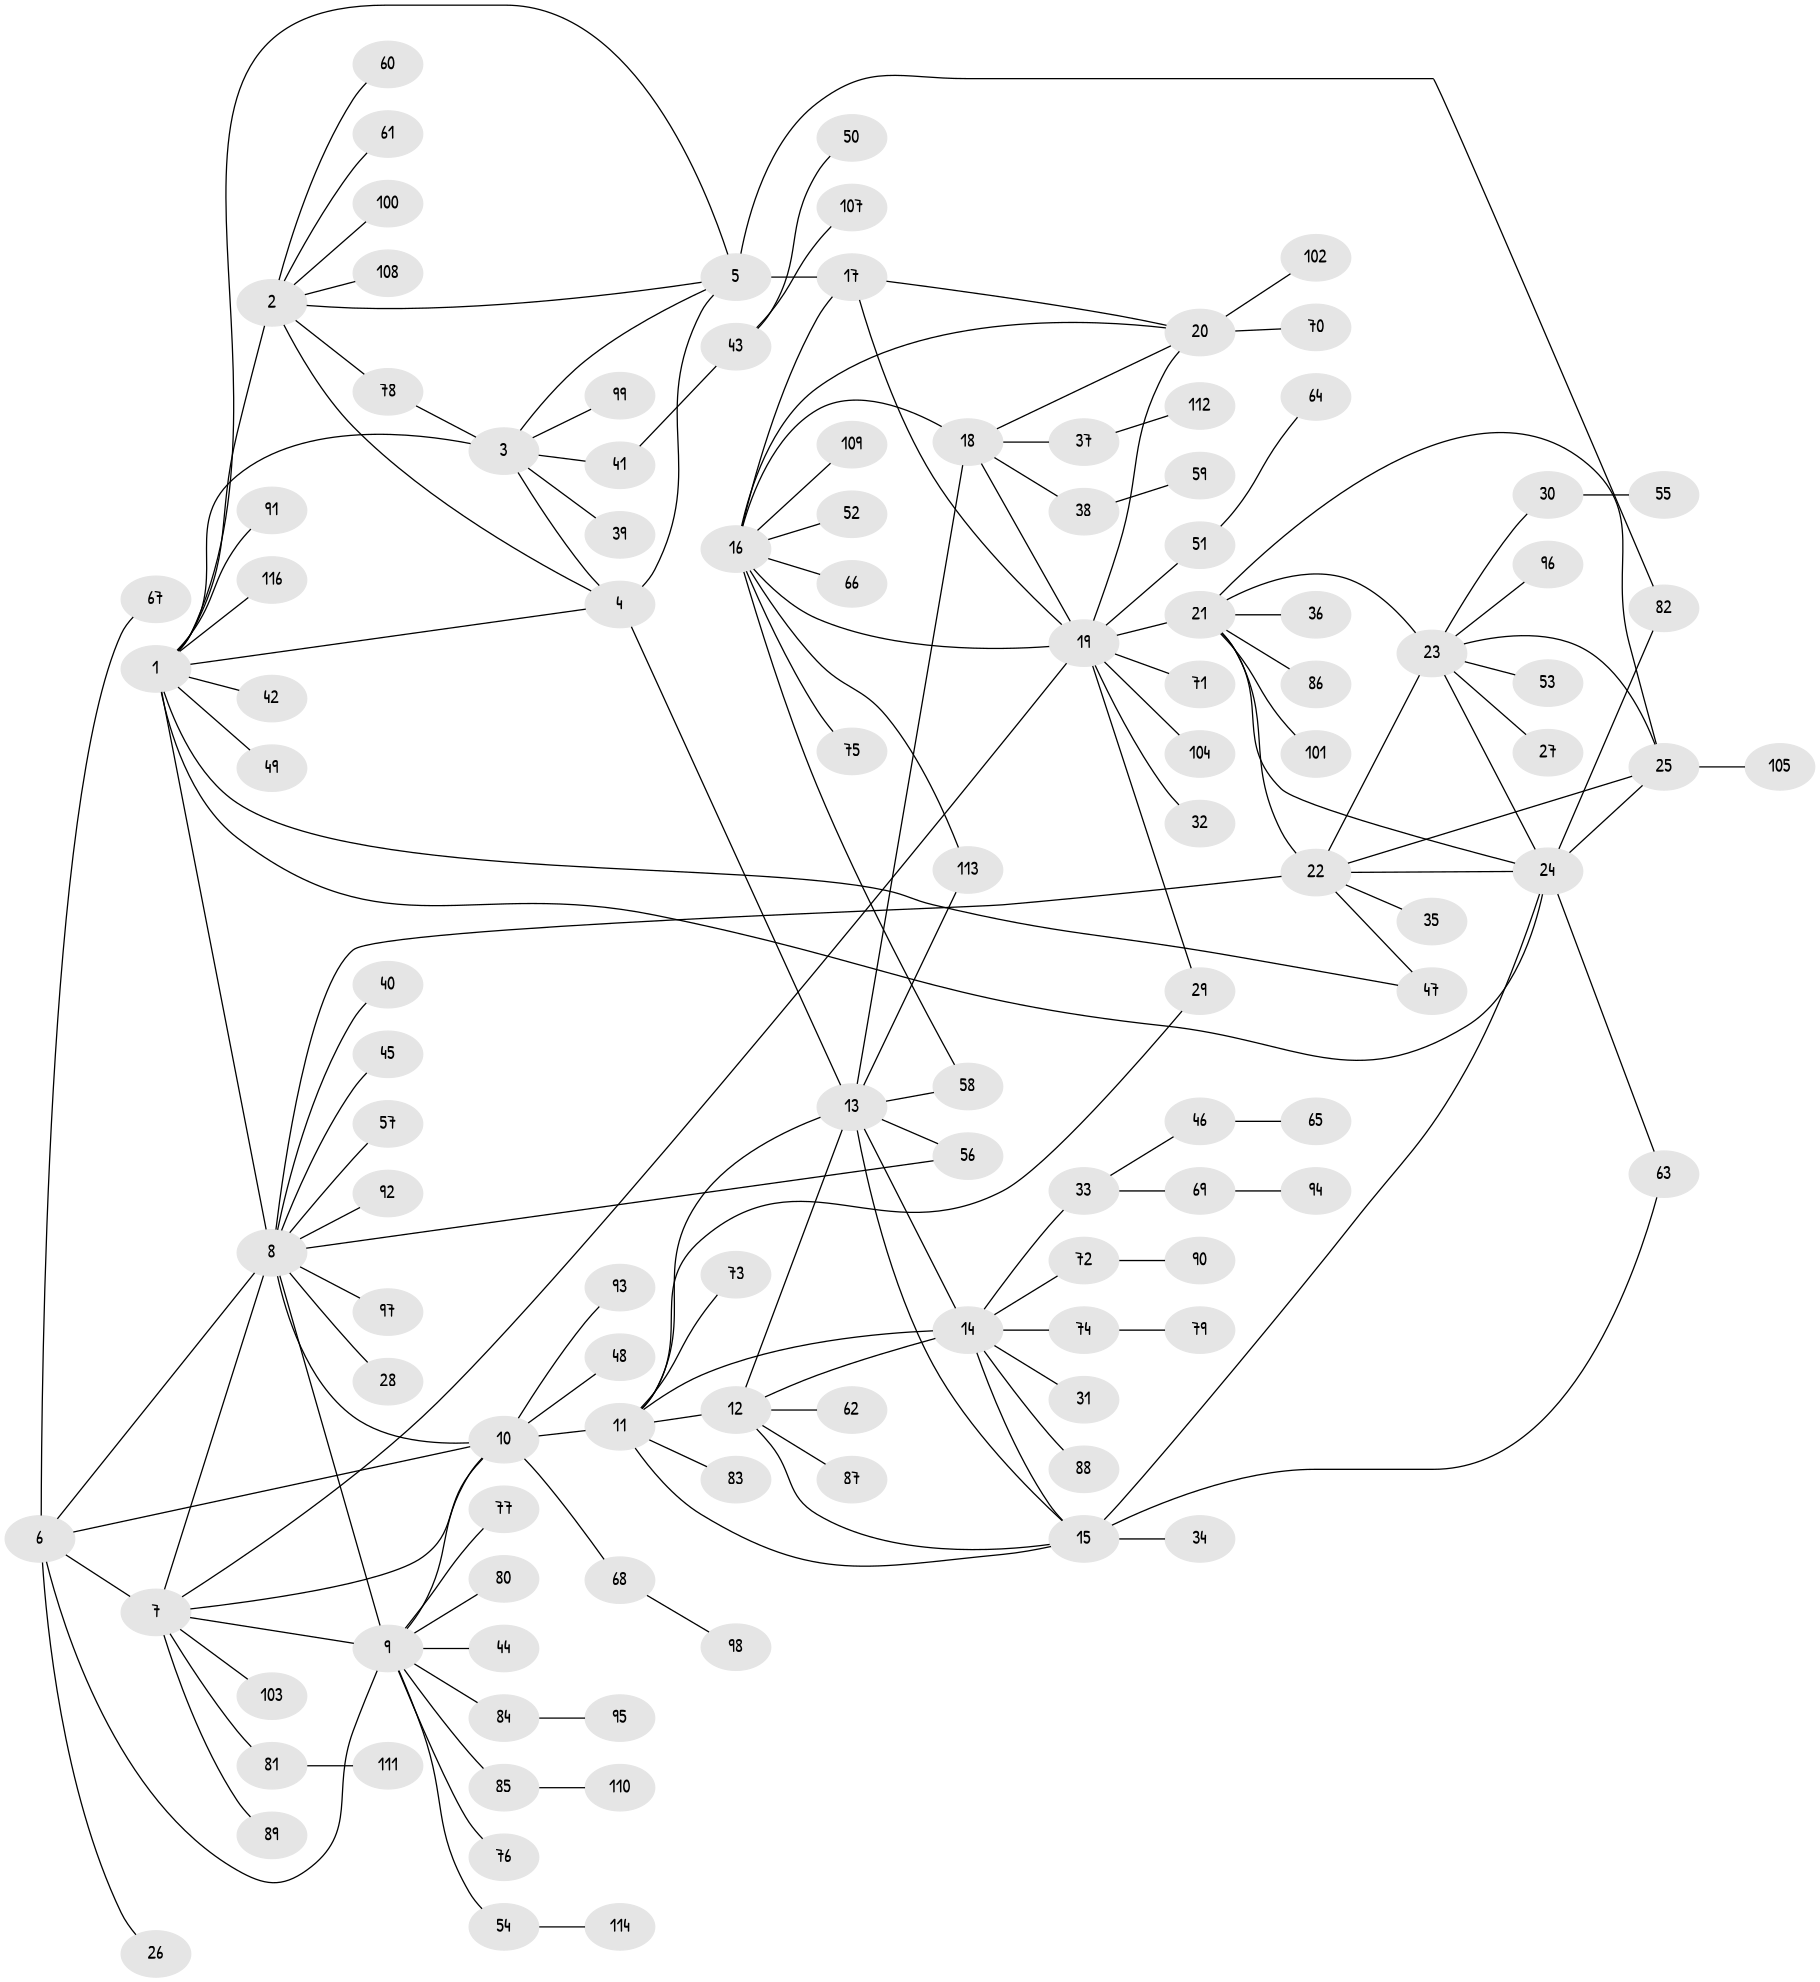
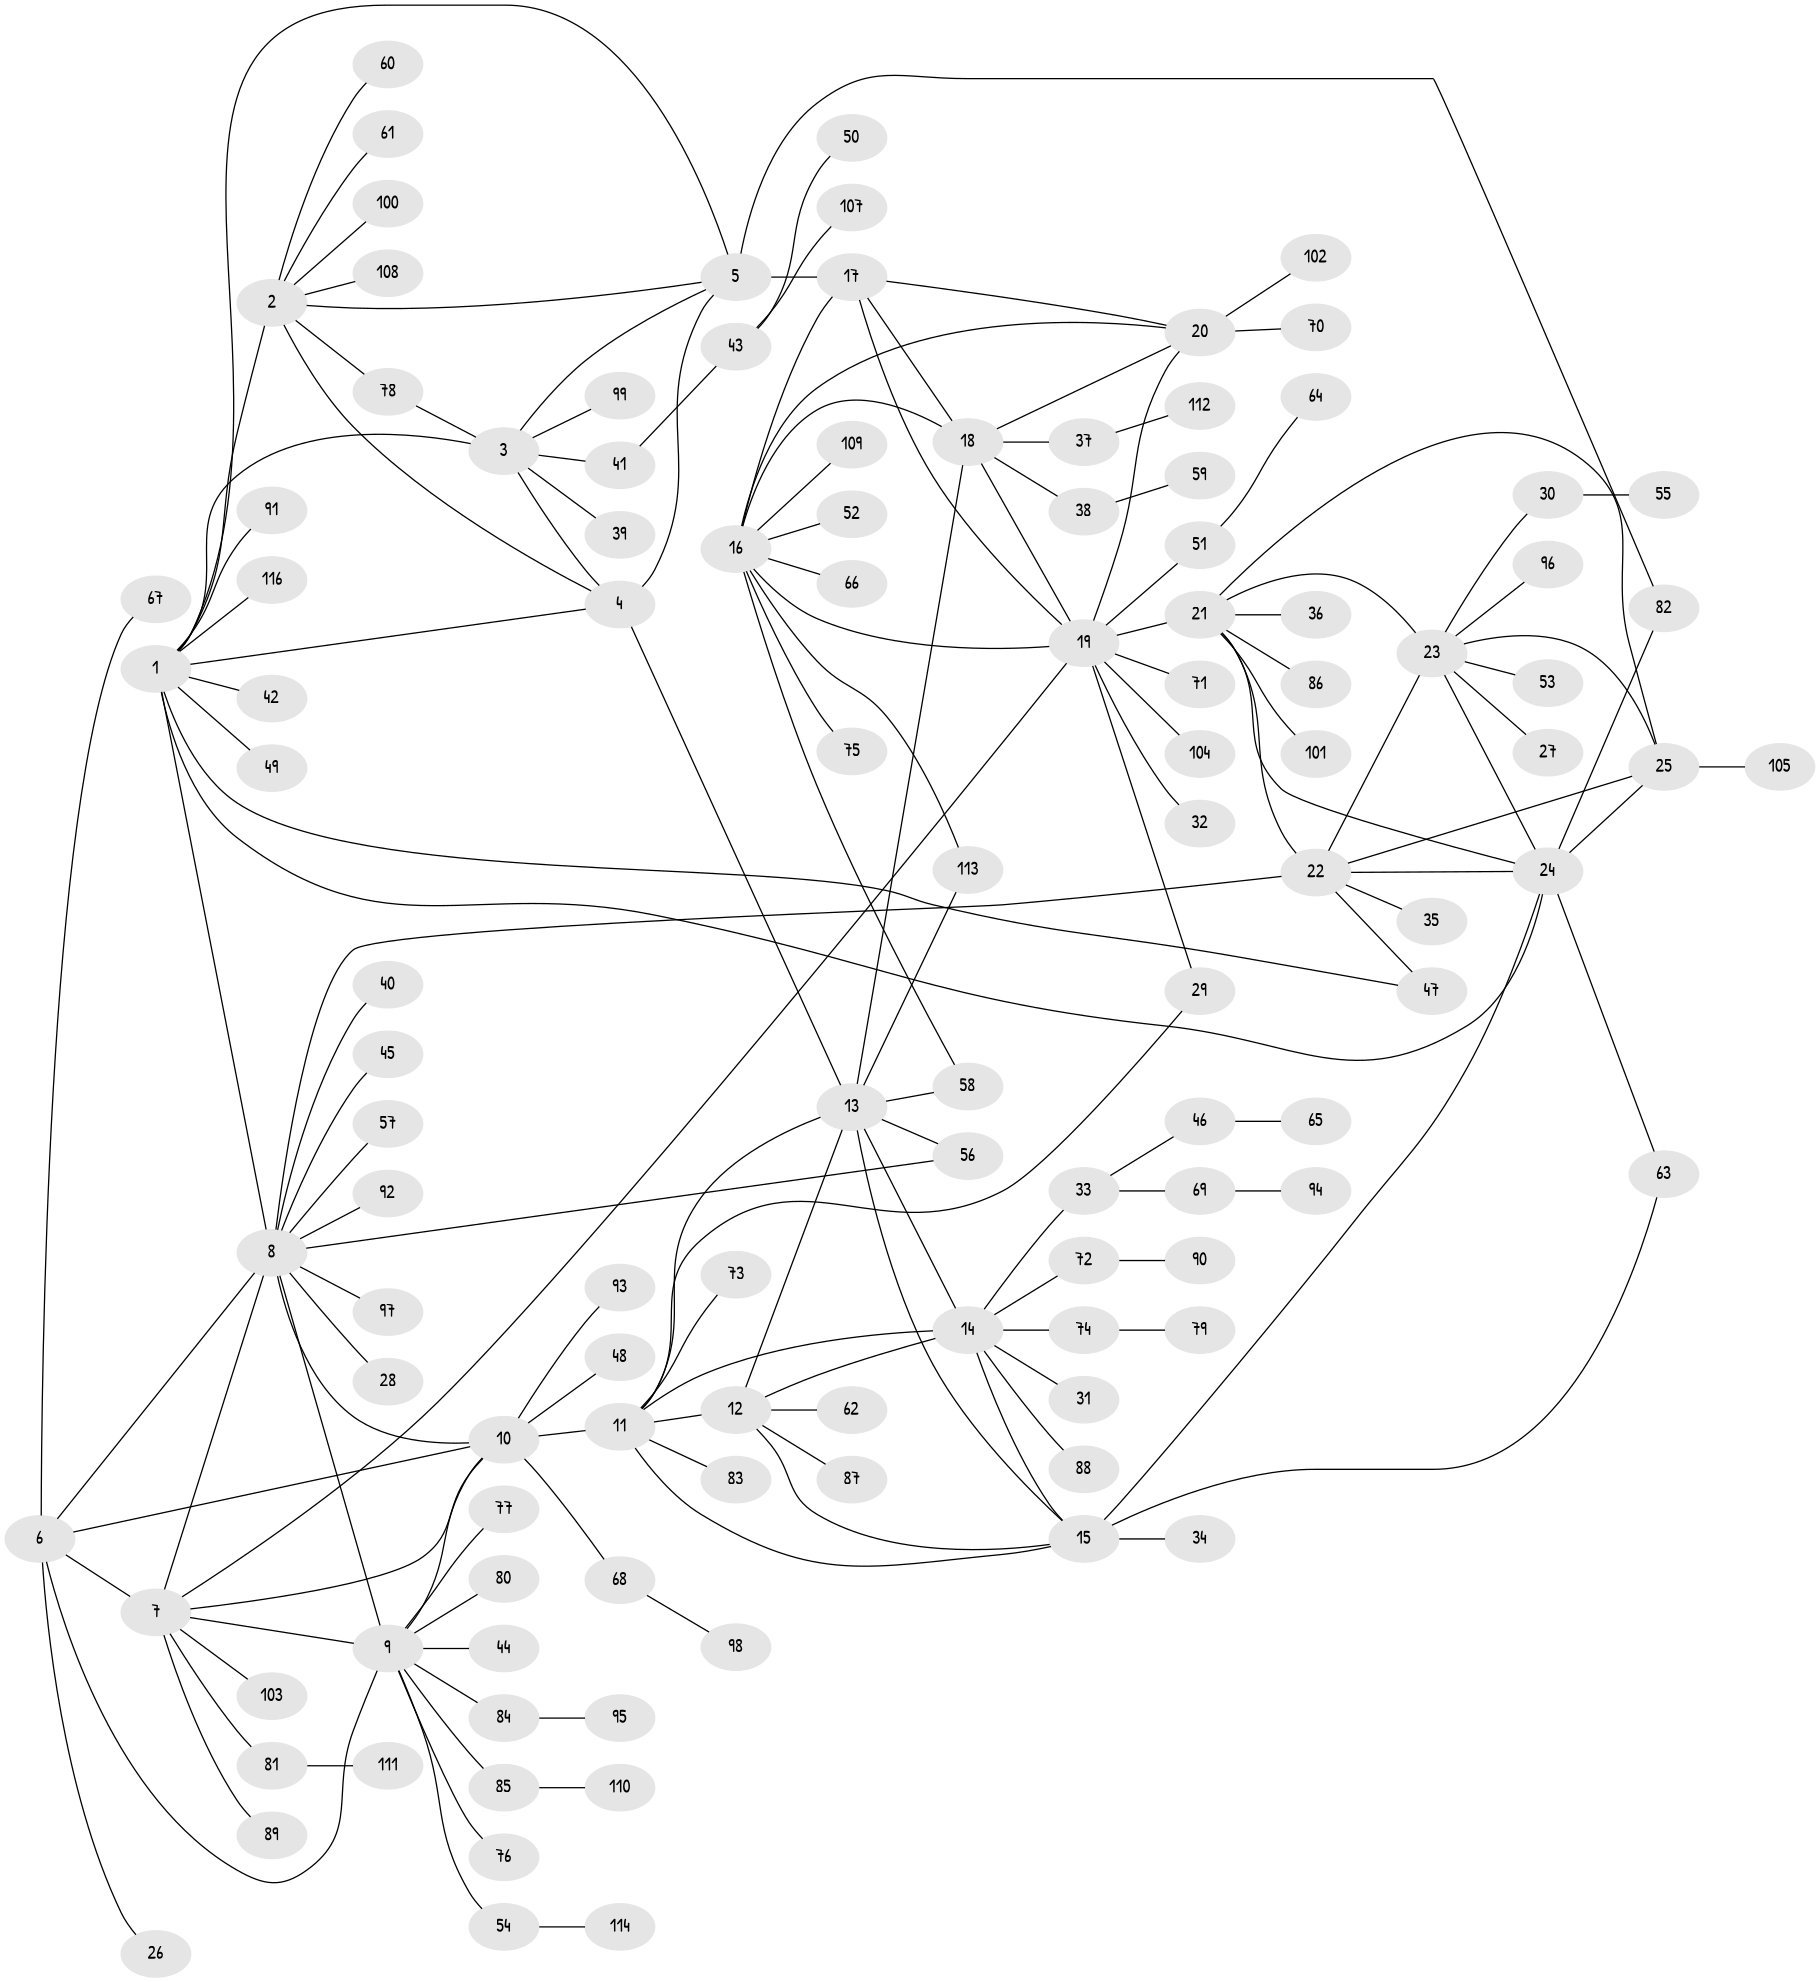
edge "17" -- "18": added
